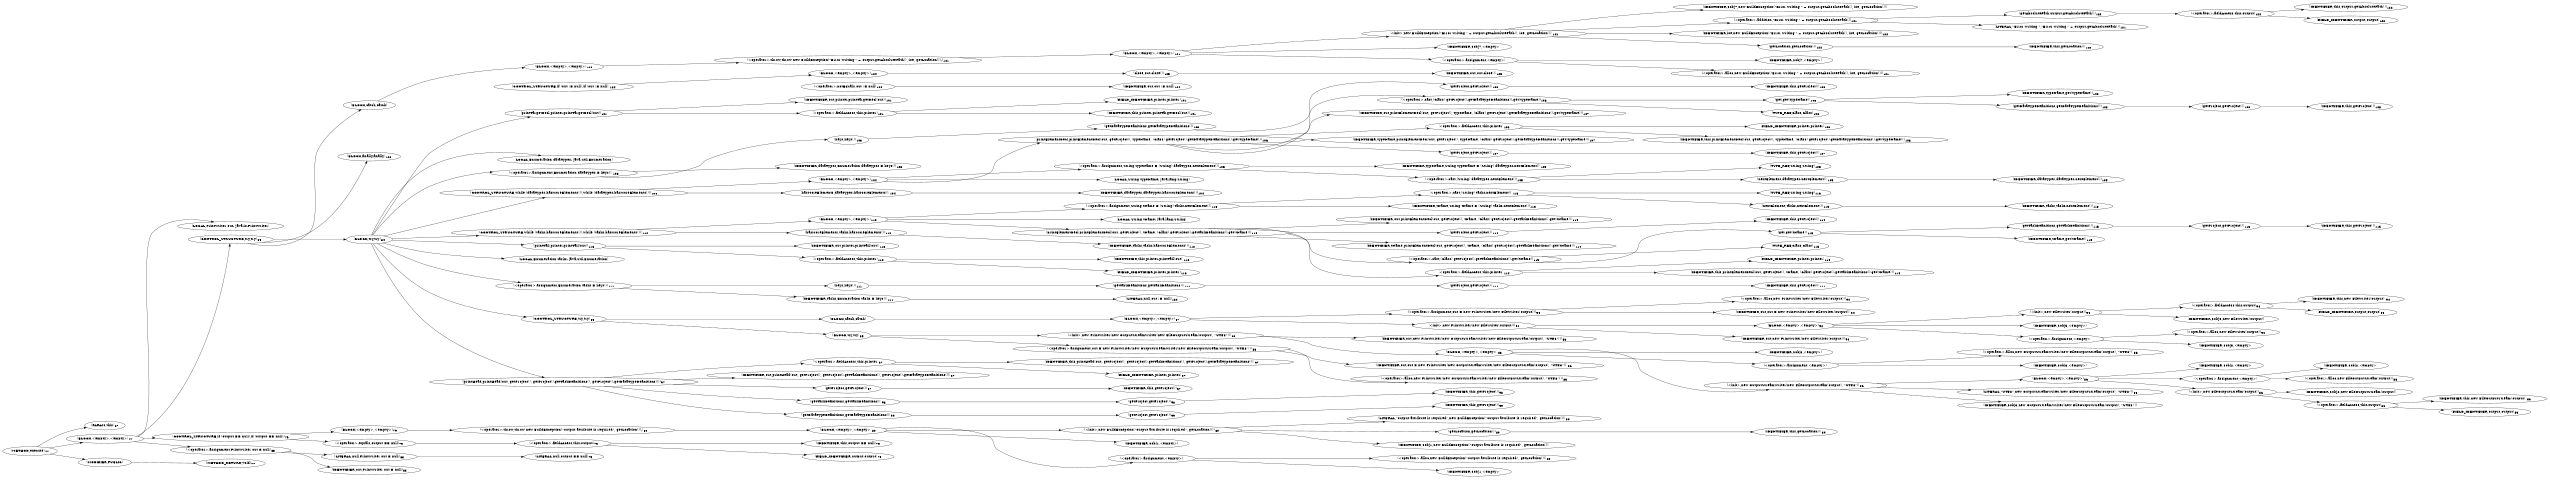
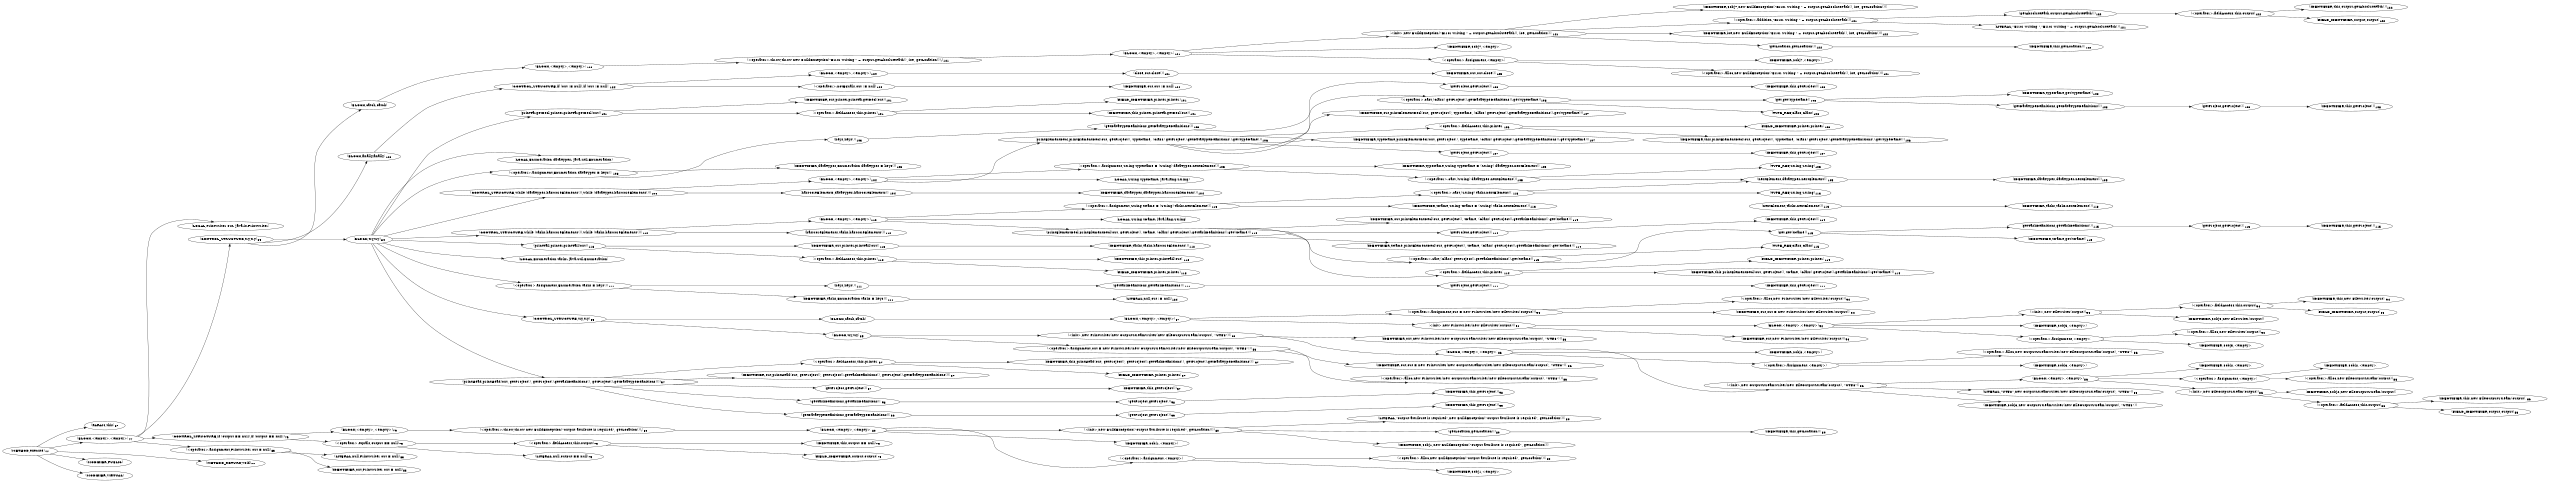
node "(close,out.close())": text "125" -> "121"
edge "(CONTROL_STRUCTURE,if (out != null),if (out != null))" -> "(<operator>.notEquals,out != null)": added
edge "(BLOCK,finally,finally)" -> "(CONTROL_STRUCTURE,if (out != null),if (out != null))": added
edge "(<operator>.cast,(String) tasks.nextElement())" -> "(nextElement,tasks.nextElement())": now "(<operator>.cast,(String) tasks.nextElement())" -> "(nextElement,dataTypes.nextElement())"
edge "(hasMoreElements,tasks.hasMoreElements())" -> "(IDENTIFIER,tasks,tasks.hasMoreElements())": now "(IDENTIFIER,out,printer.printTail(out))" -> "(IDENTIFIER,tasks,tasks.hasMoreElements())"
edge "(LITERAL,null,PrintWriter out = null)" -> "(LITERAL,null,output == null)": now "(<operator>.equals,output == null)" -> "(LITERAL,null,output == null)"
edge "(MODIFIER,PUBLIC)" -> "(METHOD_RETURN,void)": now "(METHOD,execute)" -> "(METHOD_RETURN,void)"
node "(MODIFIER,VIRTUAL)": added
